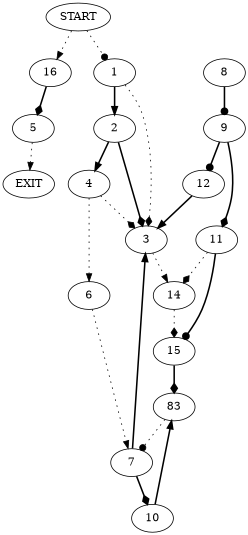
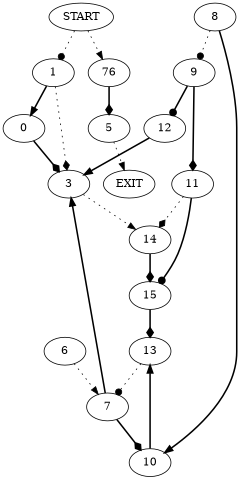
node "16": label "16" -> "76"
edge "8" -> "9": style bold -> dotted
node "2": label "2" -> "0"
node "4": removed
edge "8" -> "10": added
edge "14" -> "15": style dotted -> bold
node "83": label "83" -> "13"
